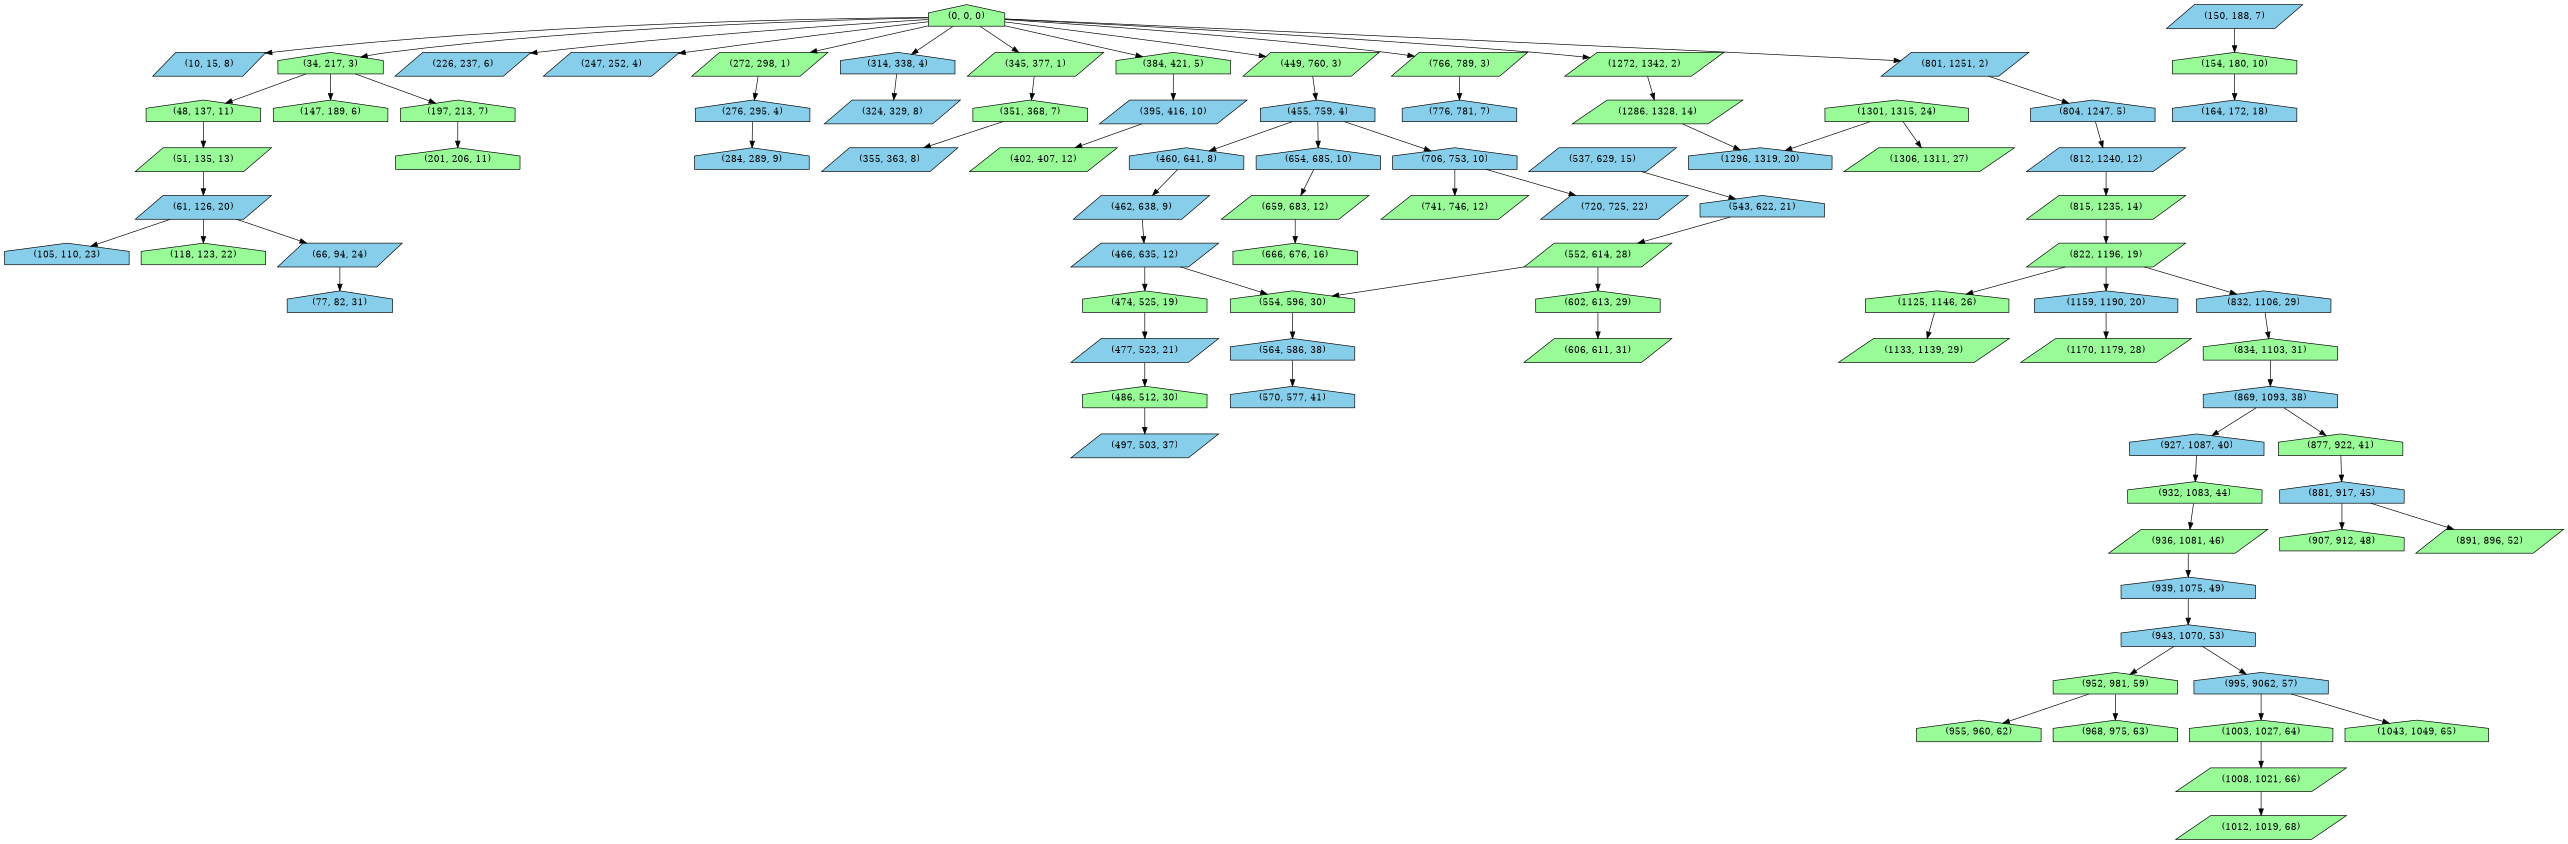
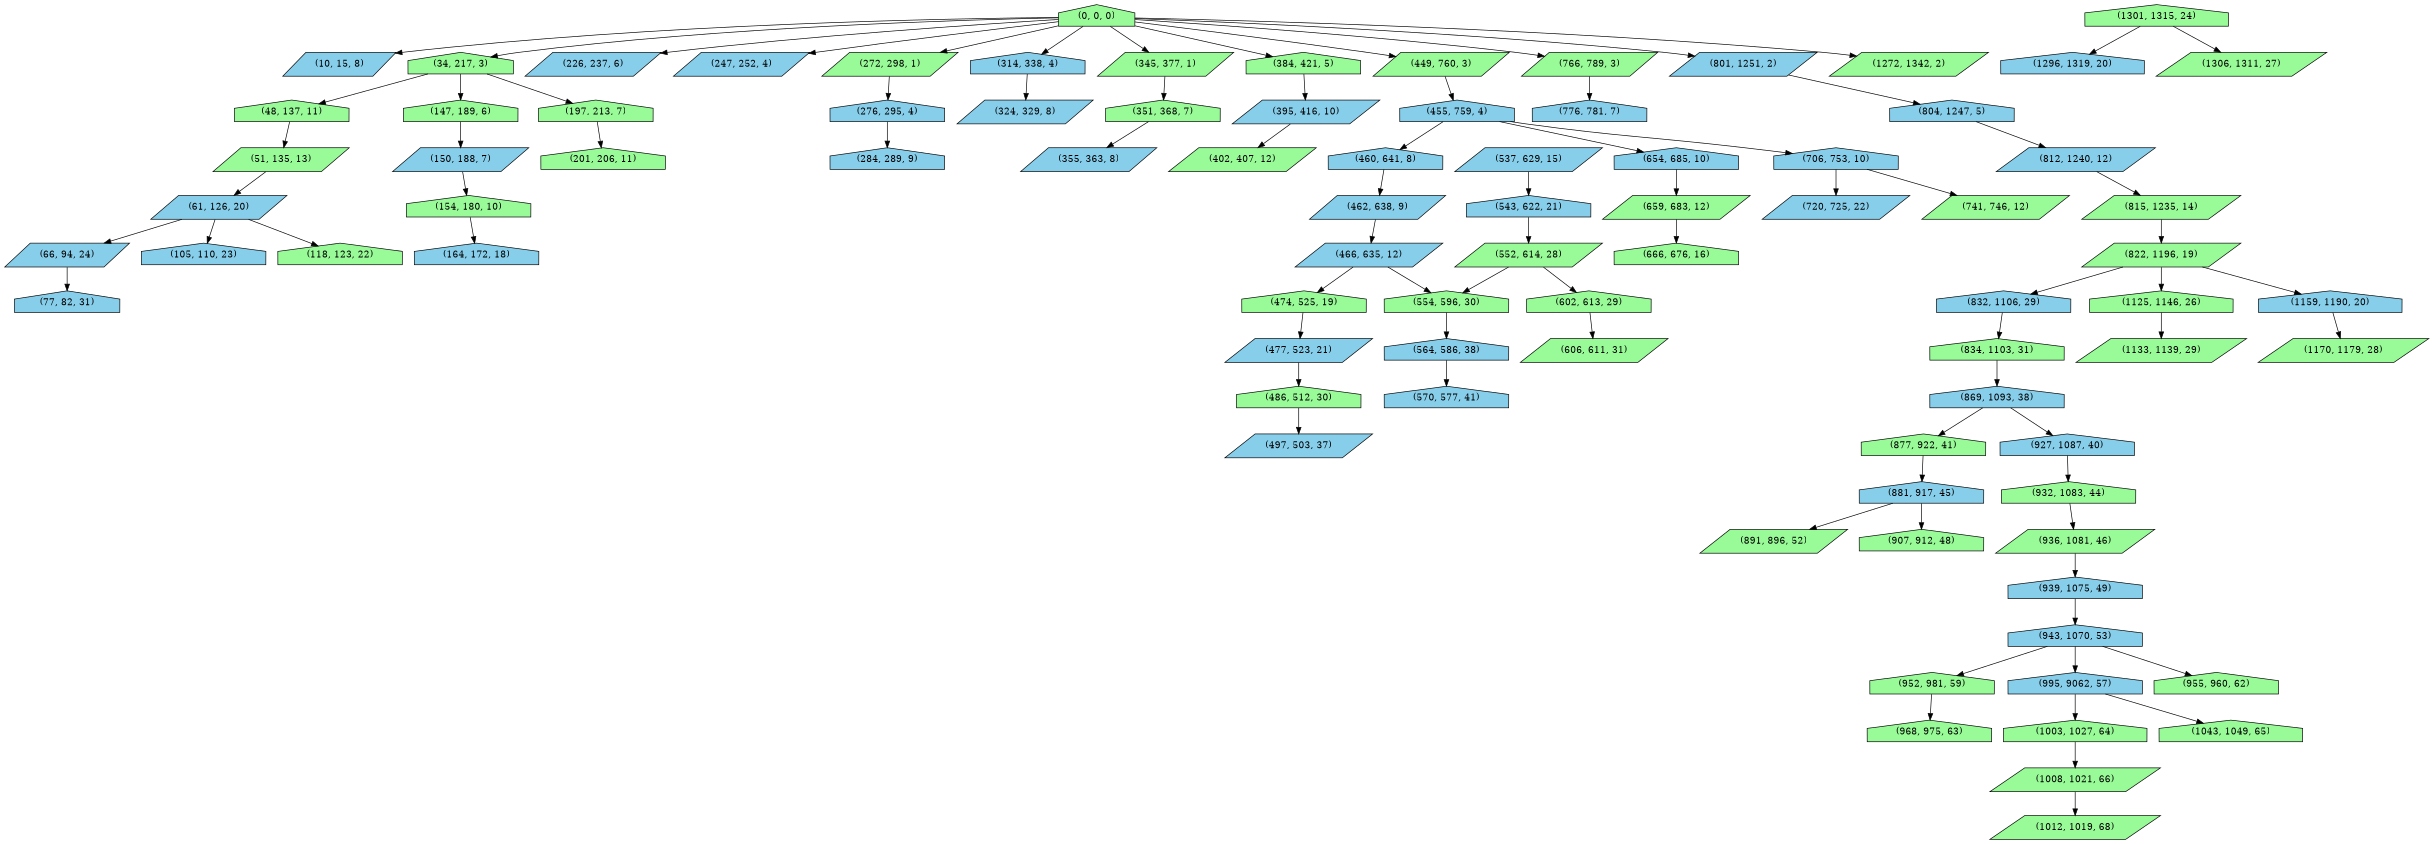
node "(1286, 1328, 14)": removed
edge "(147, 189, 6)" -> "(150, 188, 7)": added
edge "(952, 981, 59)" -> "(955, 960, 62)": now "(943, 1070, 53)" -> "(955, 960, 62)"
